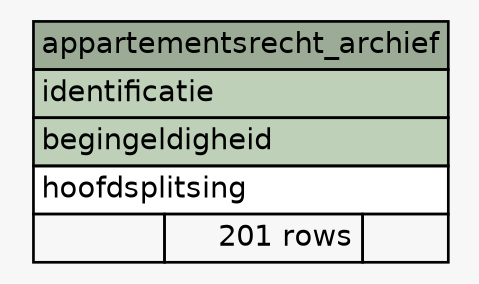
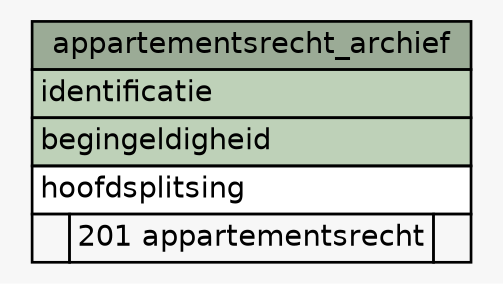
node "appartementsrecht_archief": text "201 rows" -> "201 appartementsrecht"
